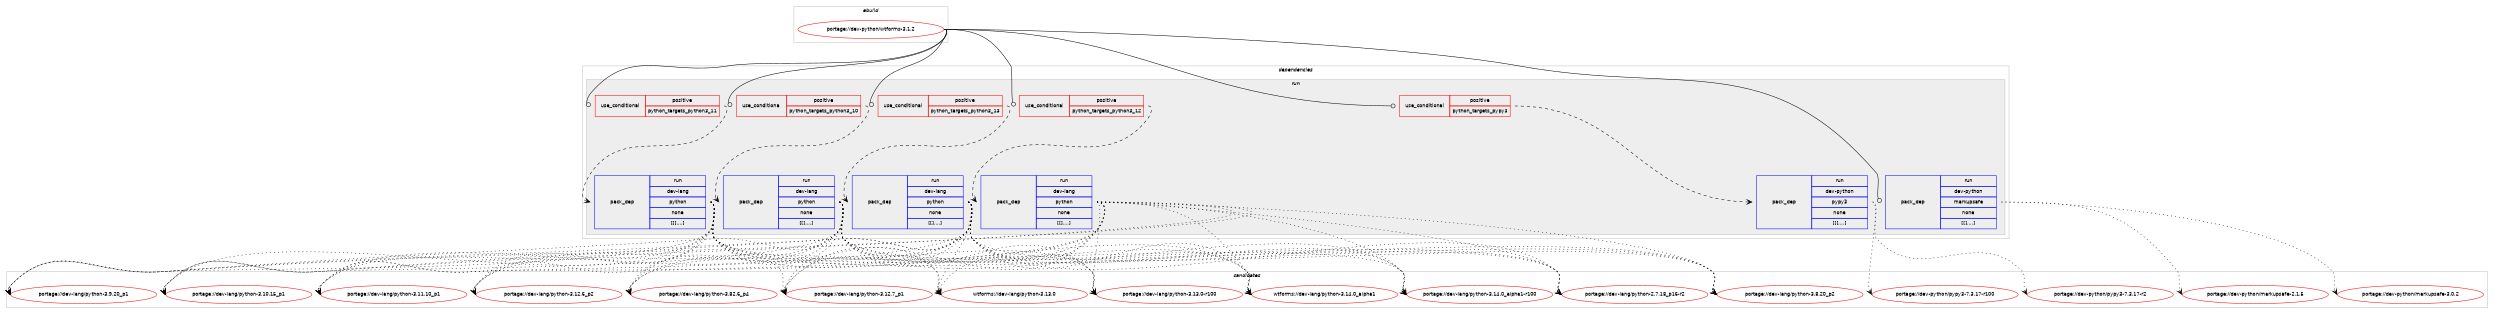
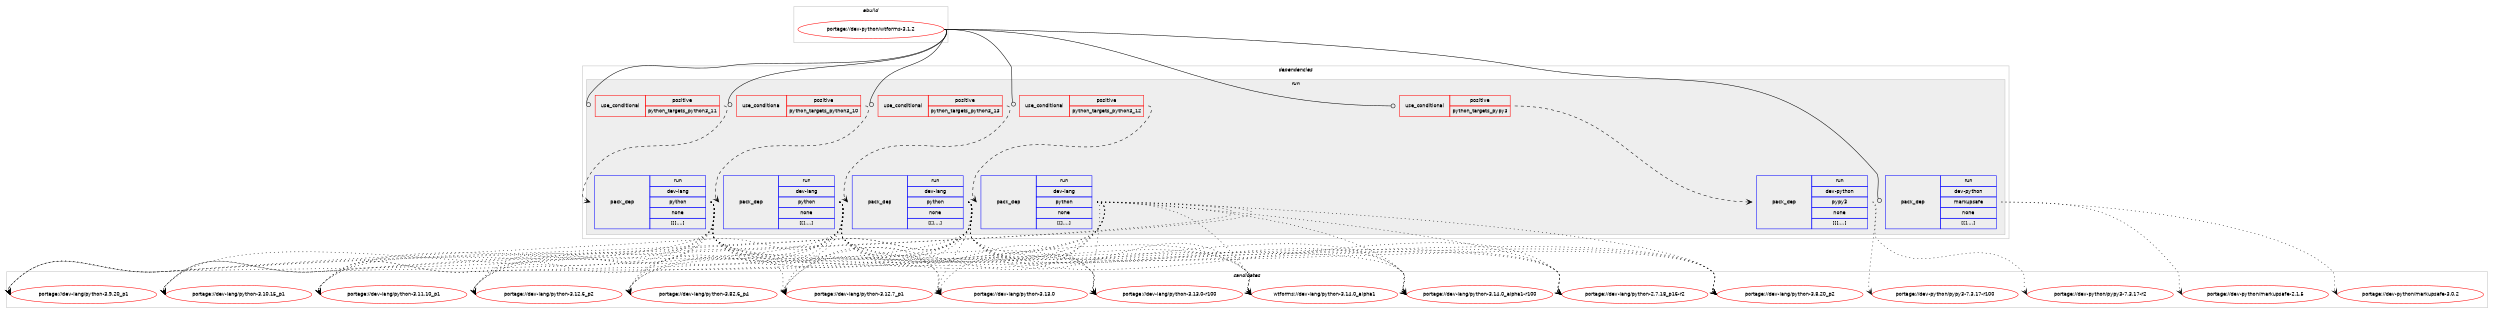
node "wtforms://dev-lang/python-3.13.0": label "wtforms://dev-lang/python-3.13.0" -> "portage://dev-lang/python-3.13.0"
